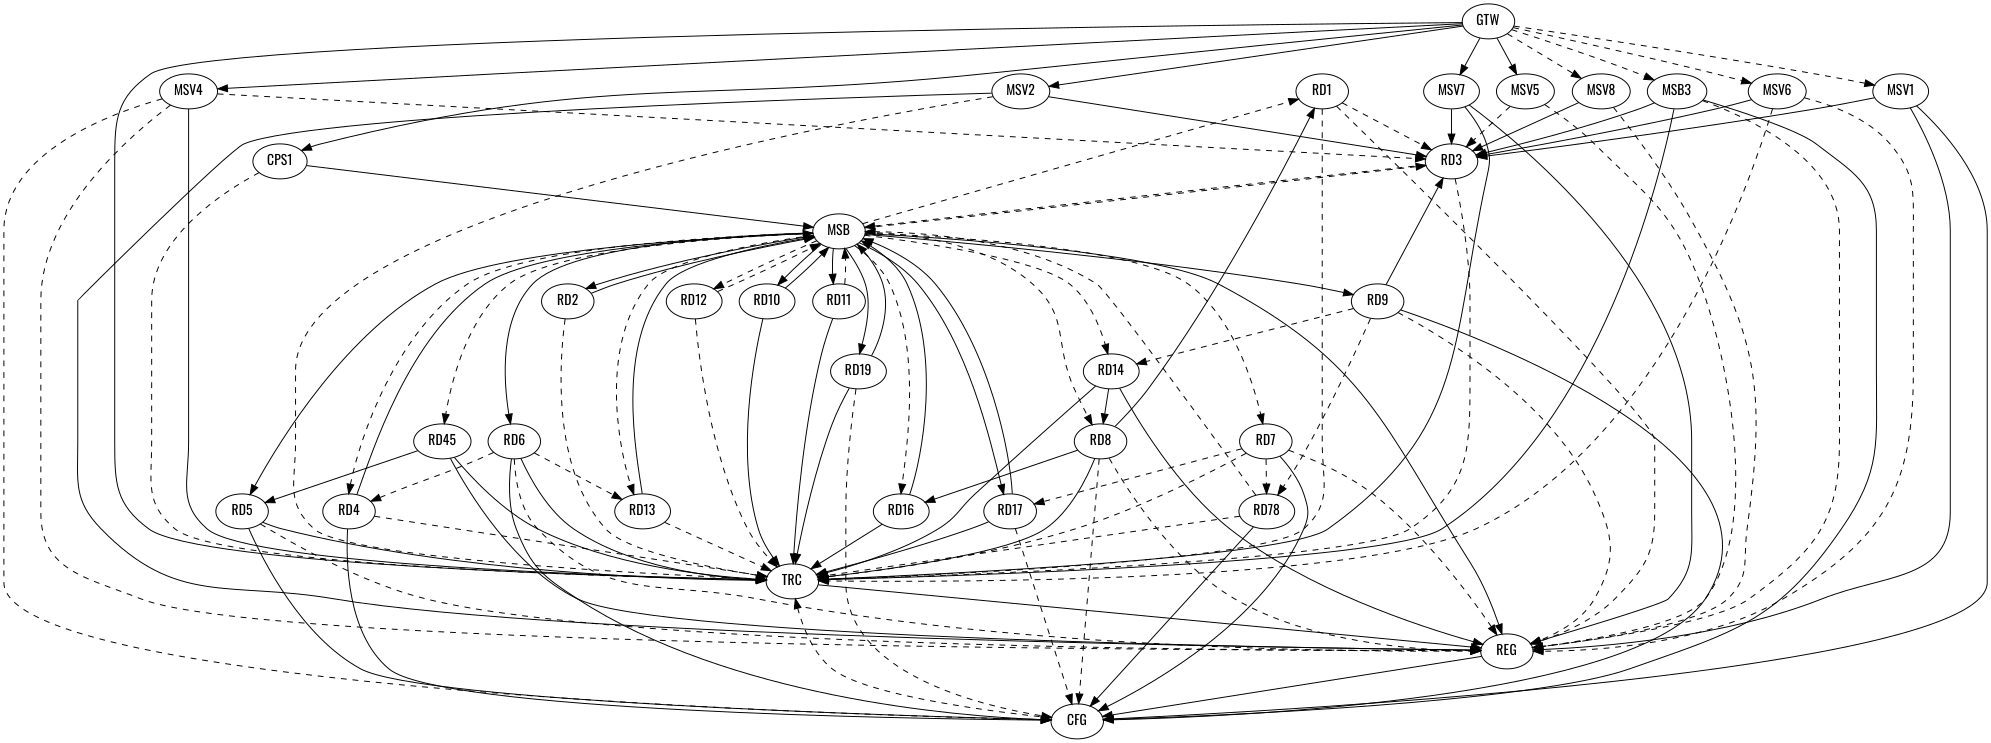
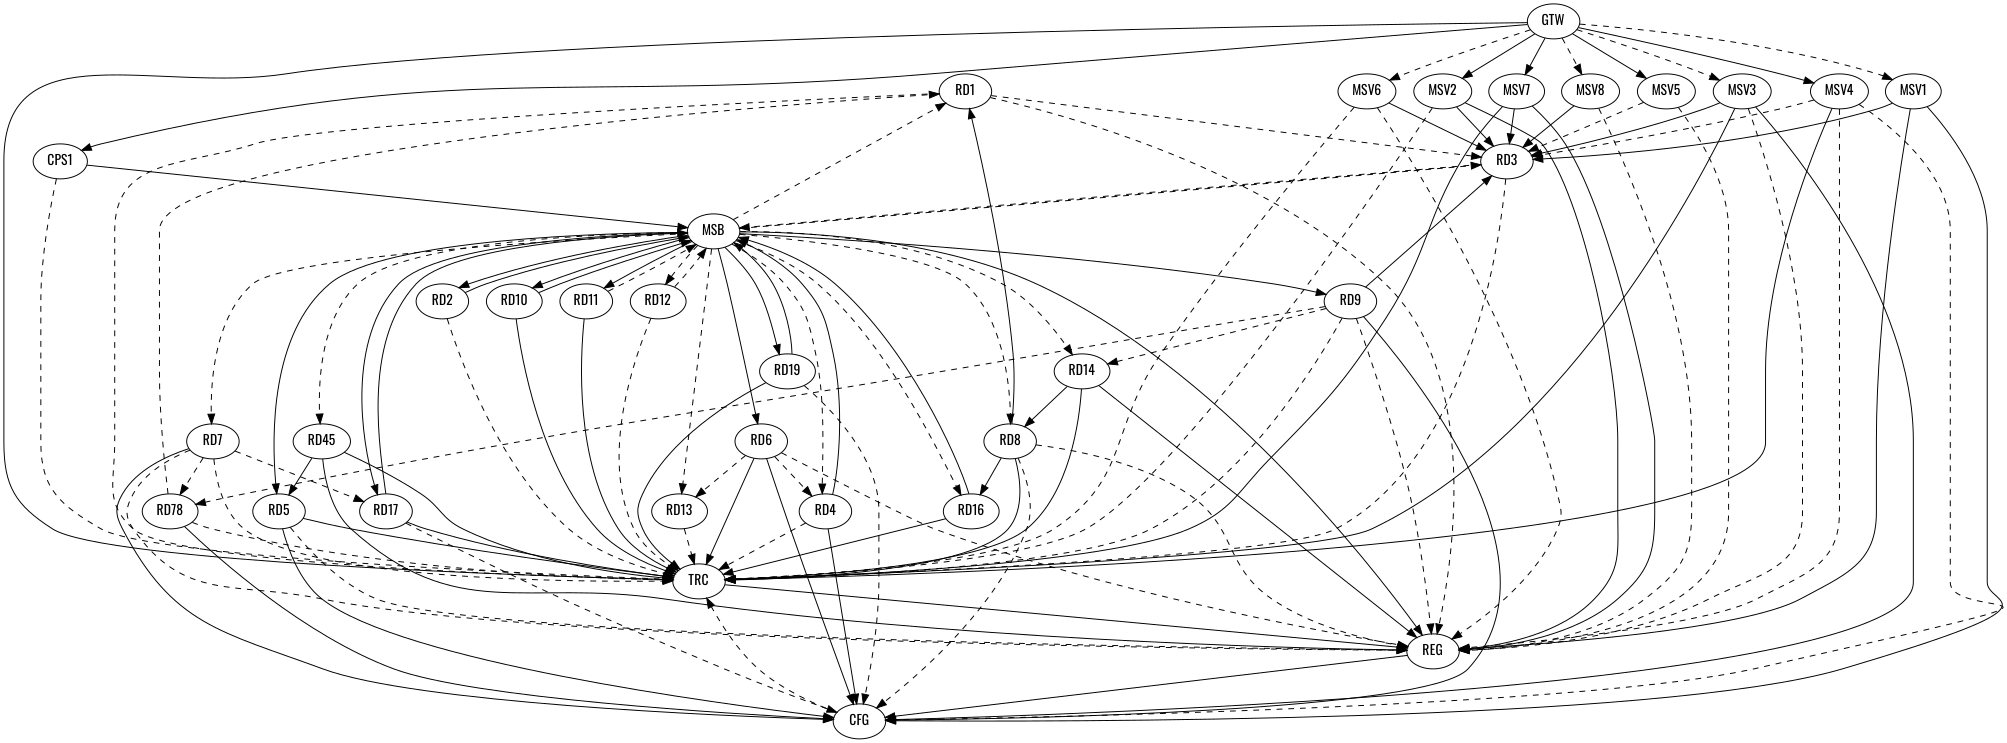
node "MSB3": label "MSB3" -> "MSV3"
edge "RD78" -> "MSB": now "RD78" -> "RD1"
edge "RD13" -> "MSB": removed
edge "RD9" -> "TRC": added
